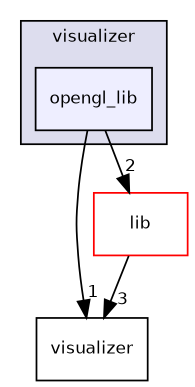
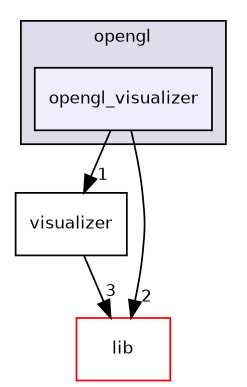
cluster "visualizer": label "visualizer" -> "opengl"
node "opengl_lib": label "opengl_lib" -> "opengl_visualizer"
edge "lib" -> "visualizer": reversed
